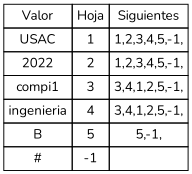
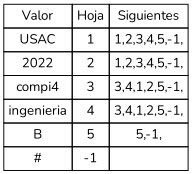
node "Valor": text "compi1" -> "compi4"
